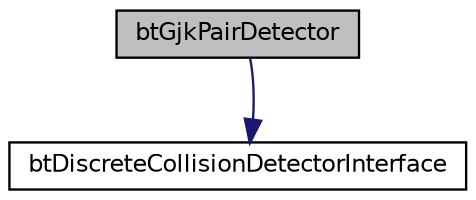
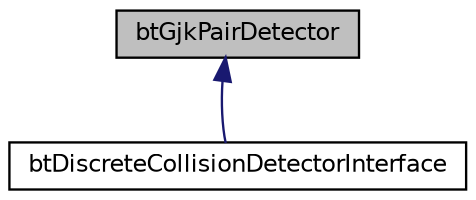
edge "btGjkPairDetector" -> "btDiscreteCollisionDetectorInterface": reversed
